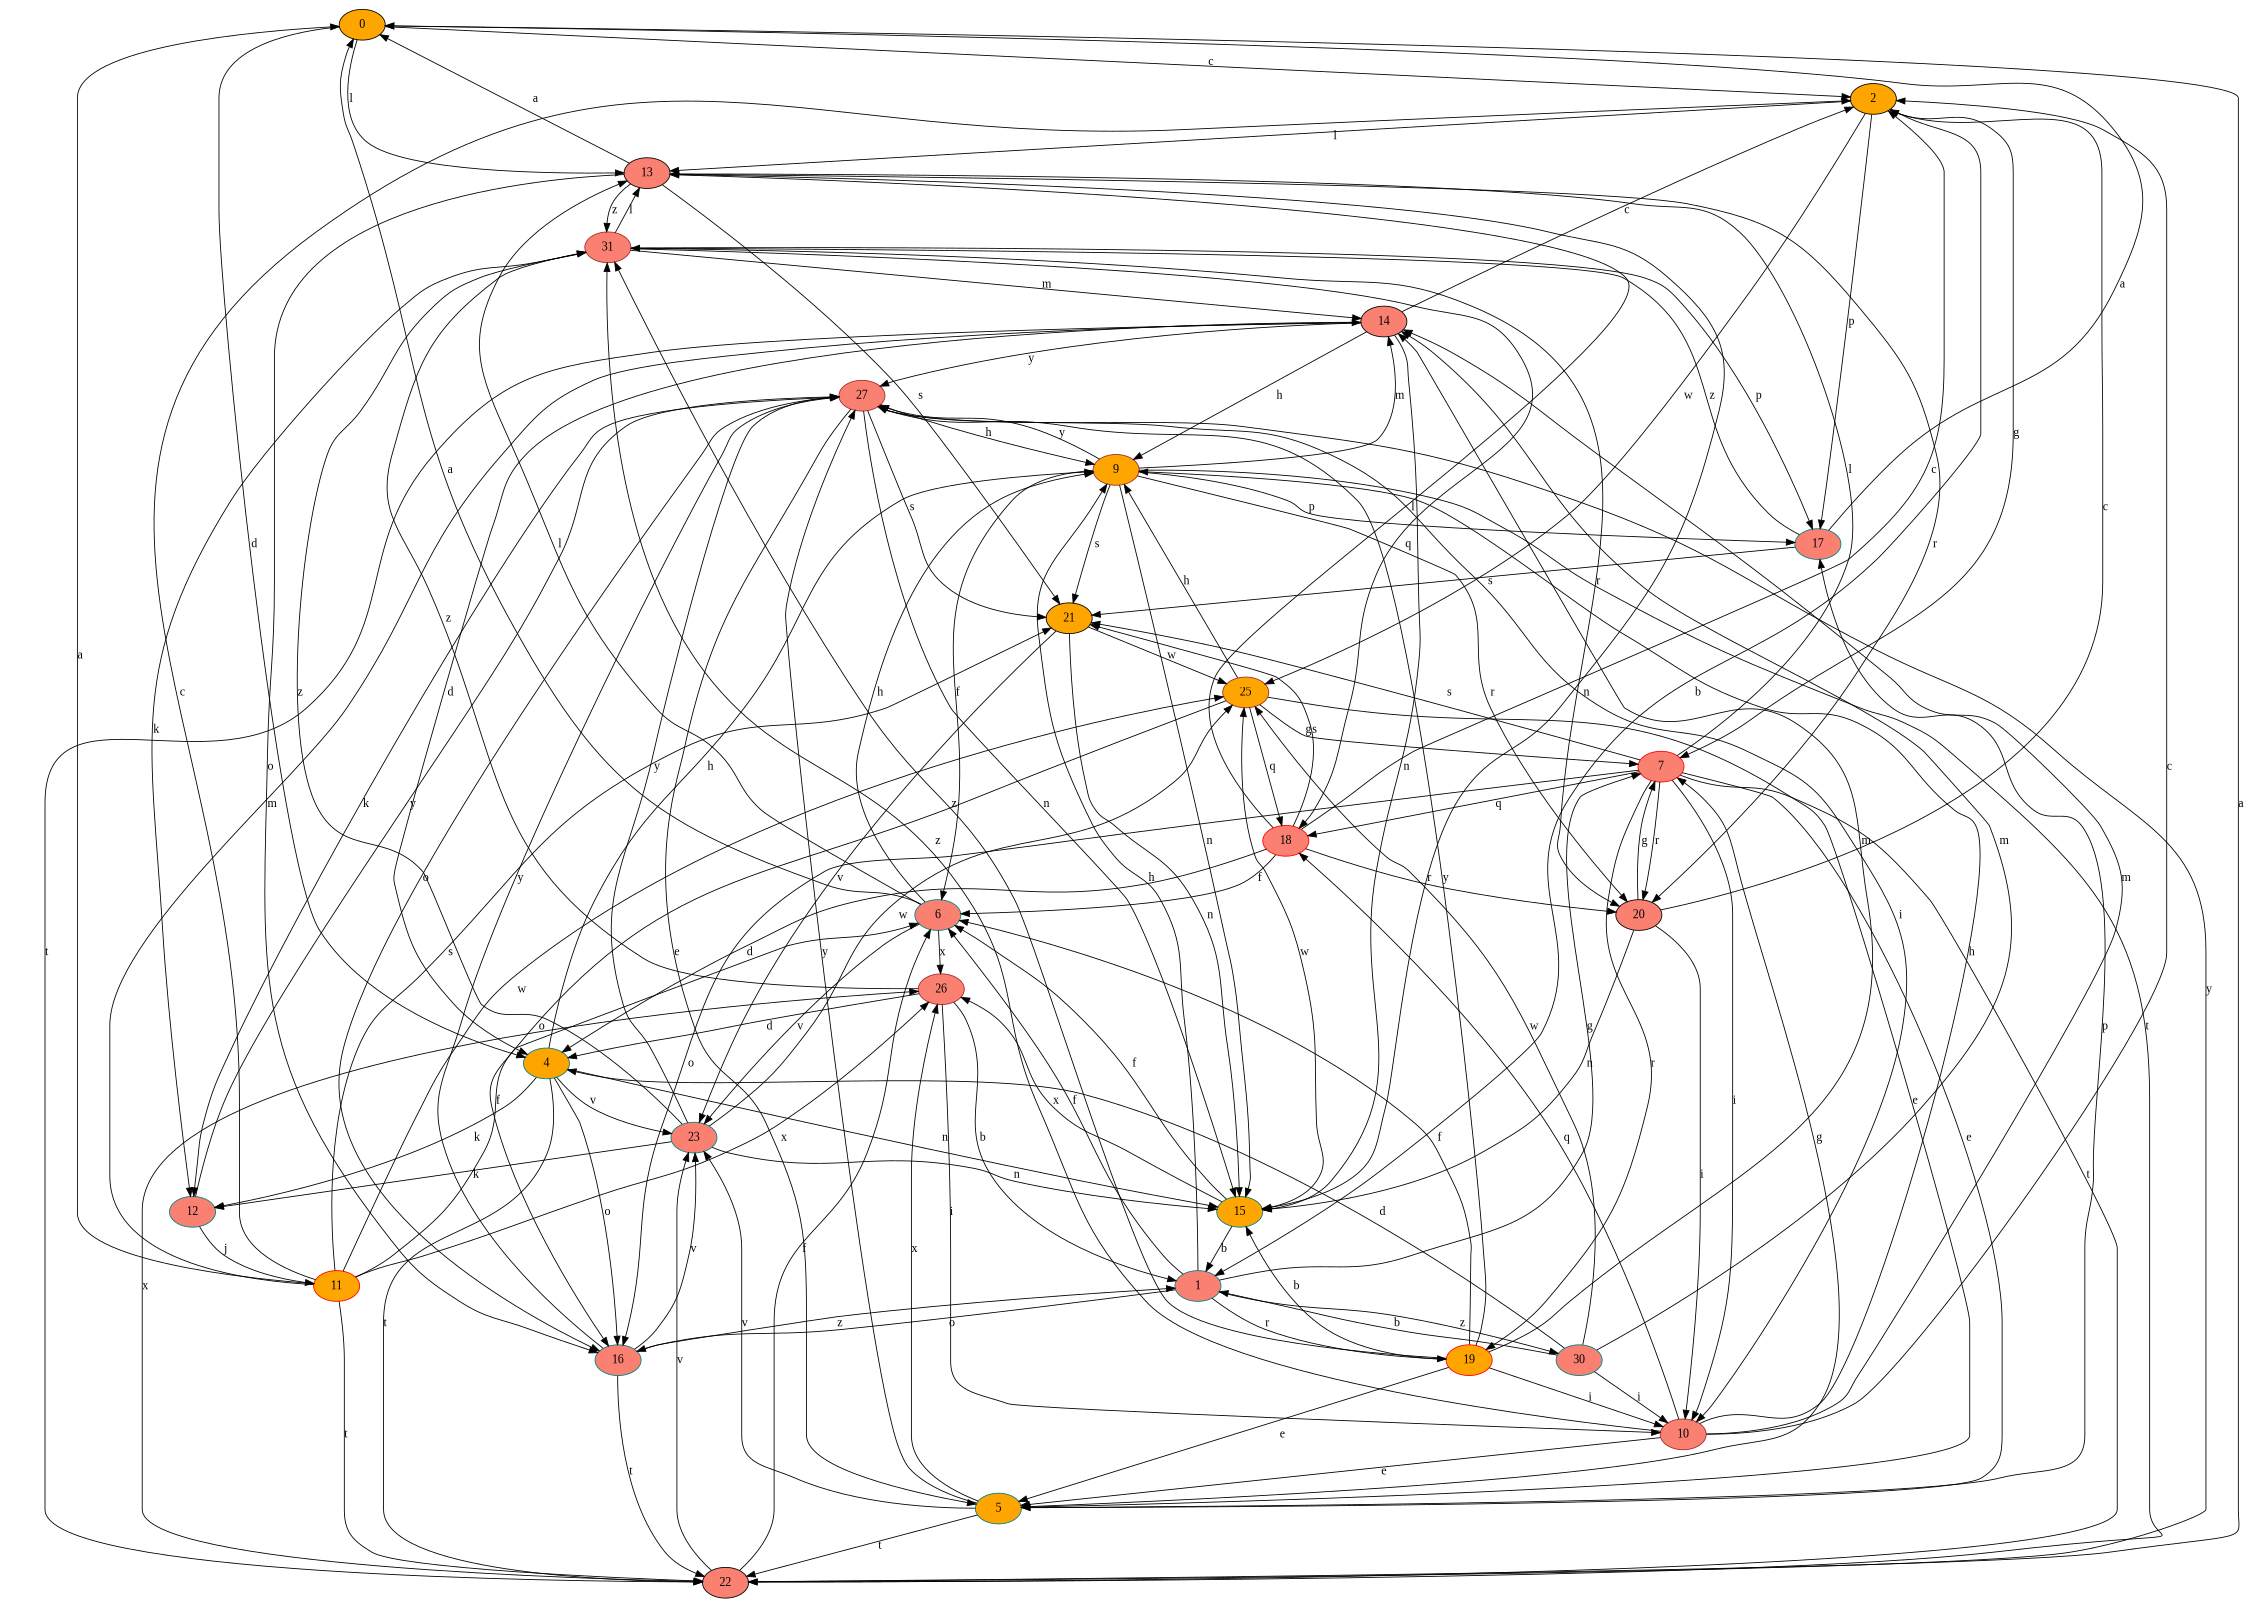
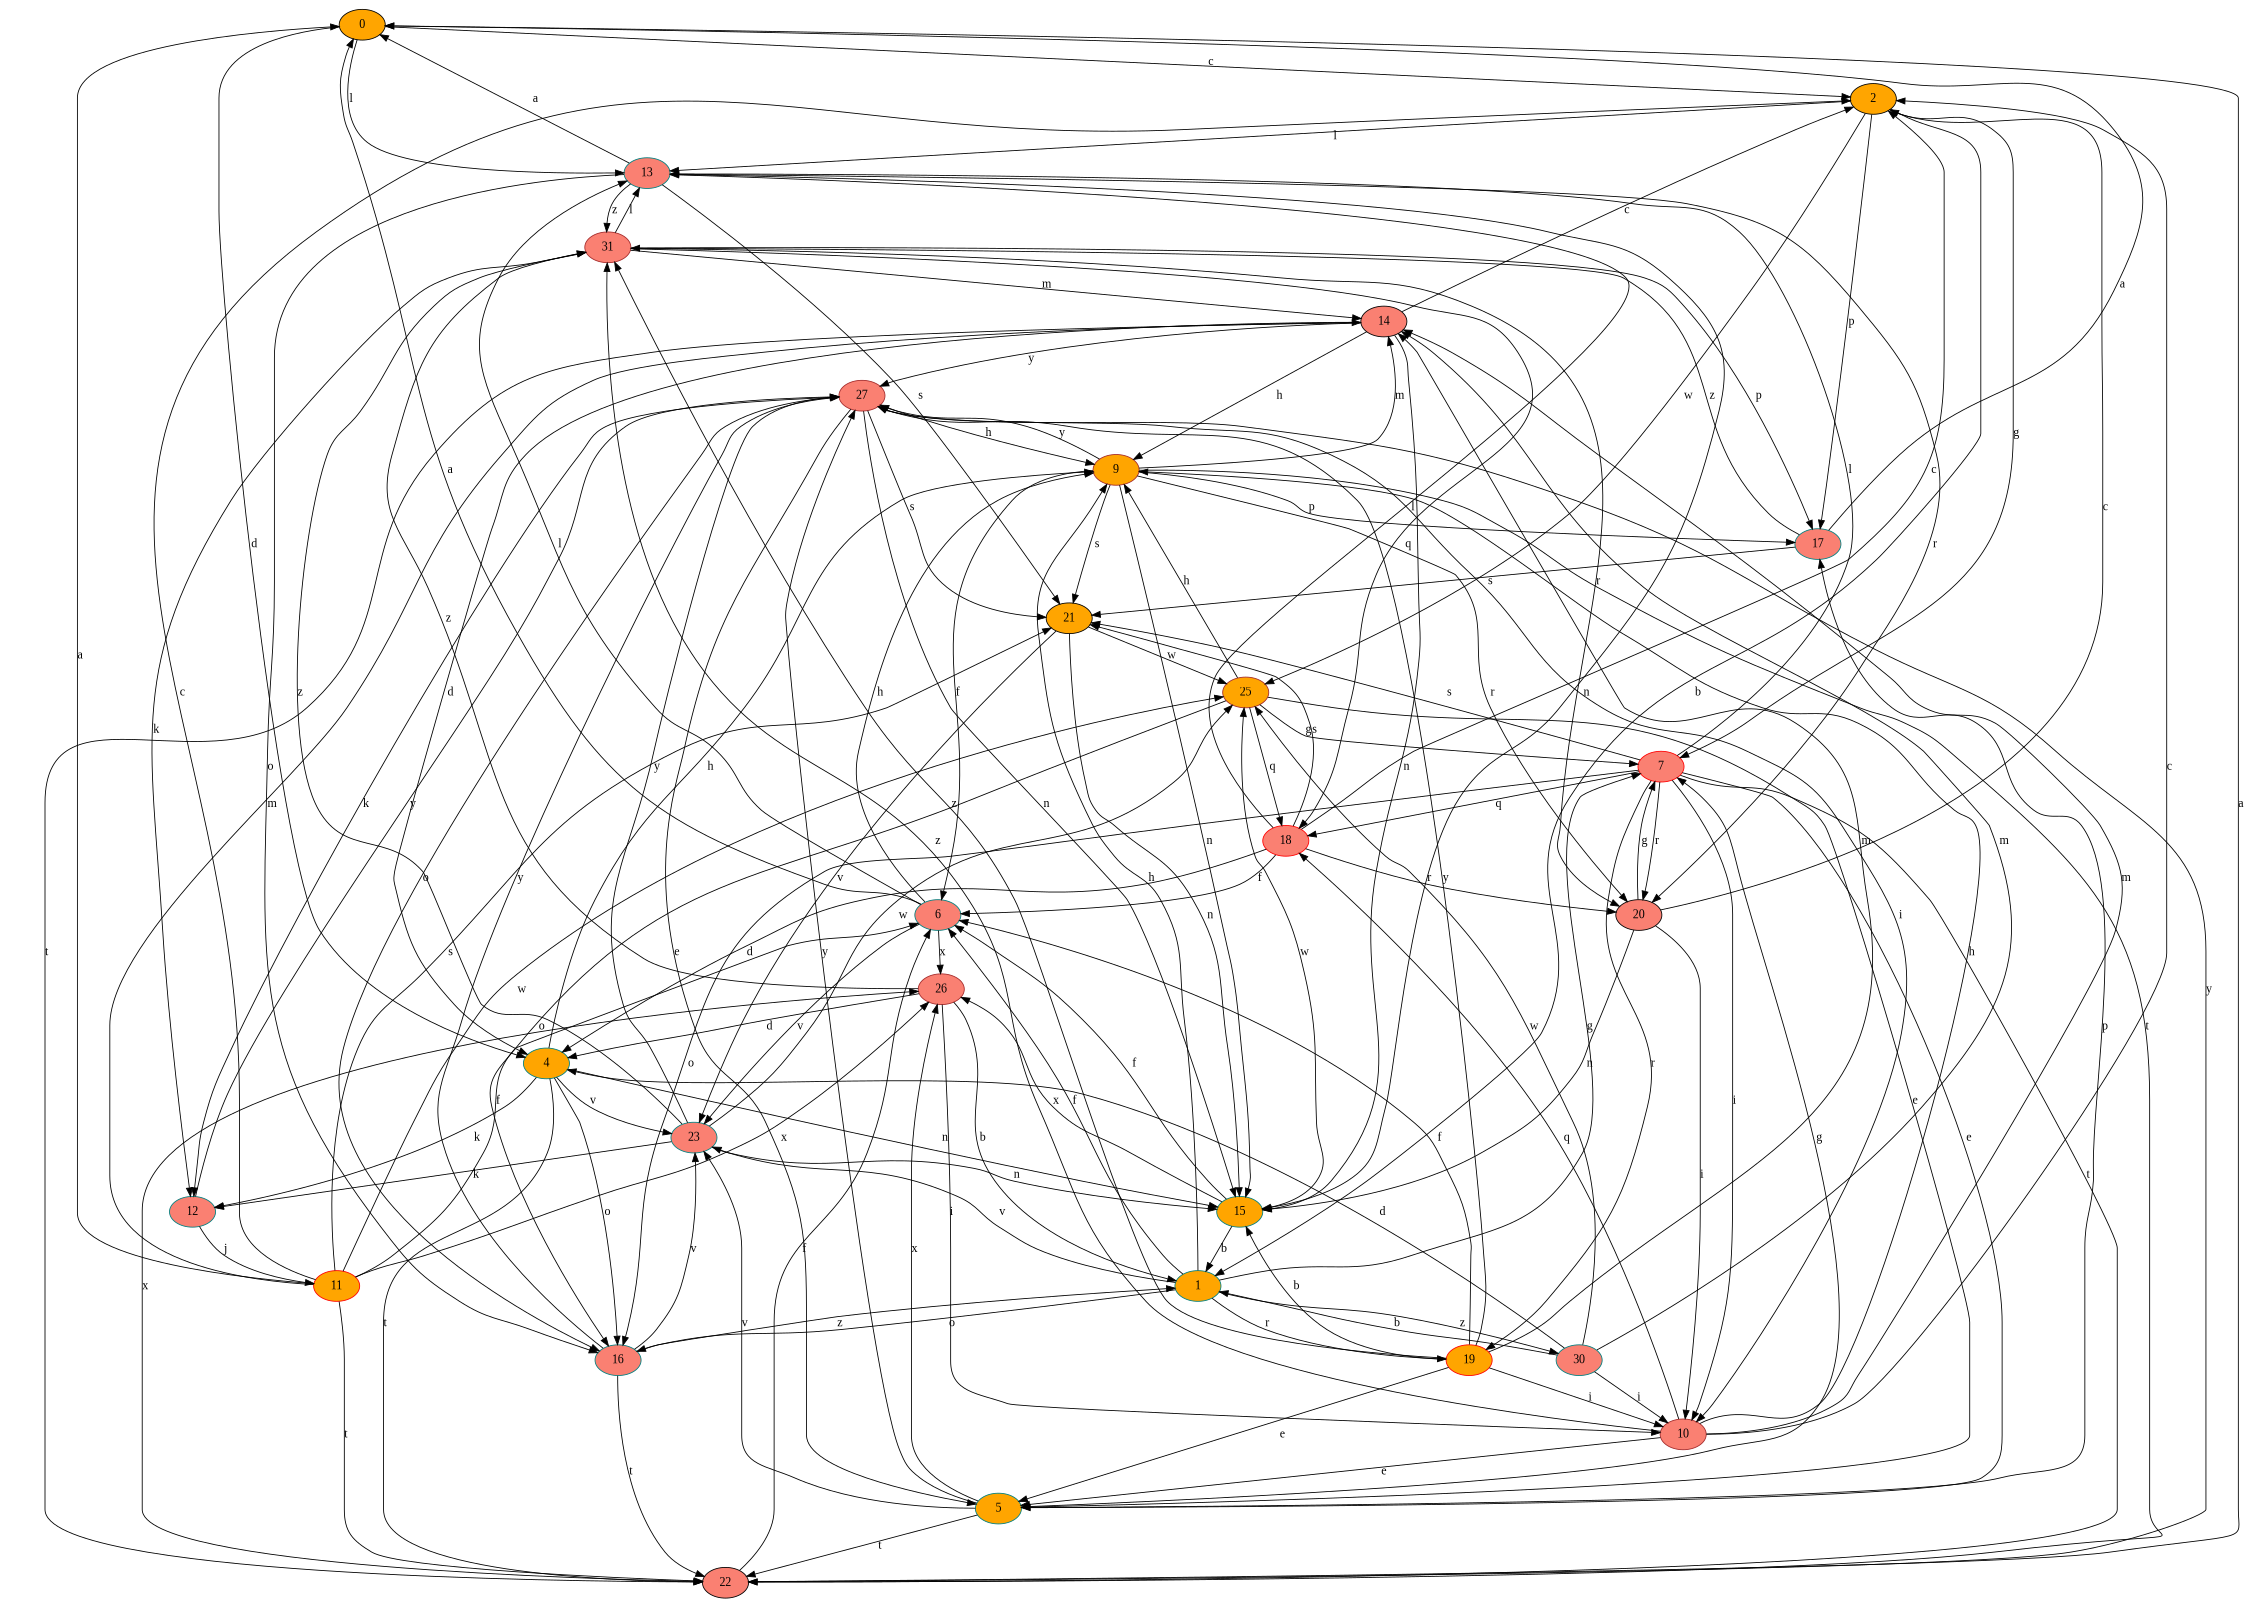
node "13": color black -> teal
node "1": fillcolor salmon -> orange
edge "22" -> "23": now "1" -> "23"
